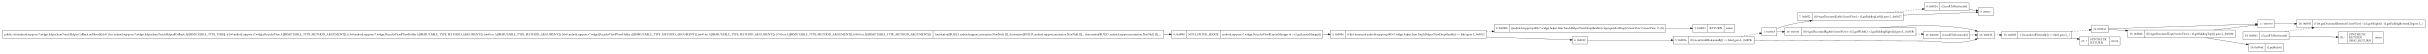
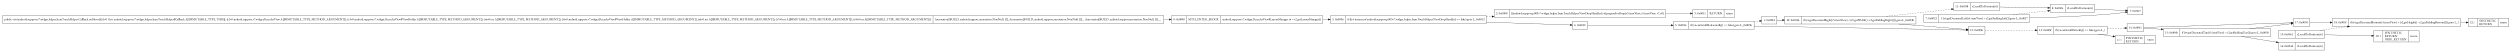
node "22: ?": added
edge "6: 0x0018" -> "7: 0x0022": removed
edge "11: 0x0038" -> "12: 0x003b": now "11: 0x0038" -> "8: 0x0024"
node "16: 0x004d": text "r2.public(r6)" -> "r2.scrollToPosition(r6)"
